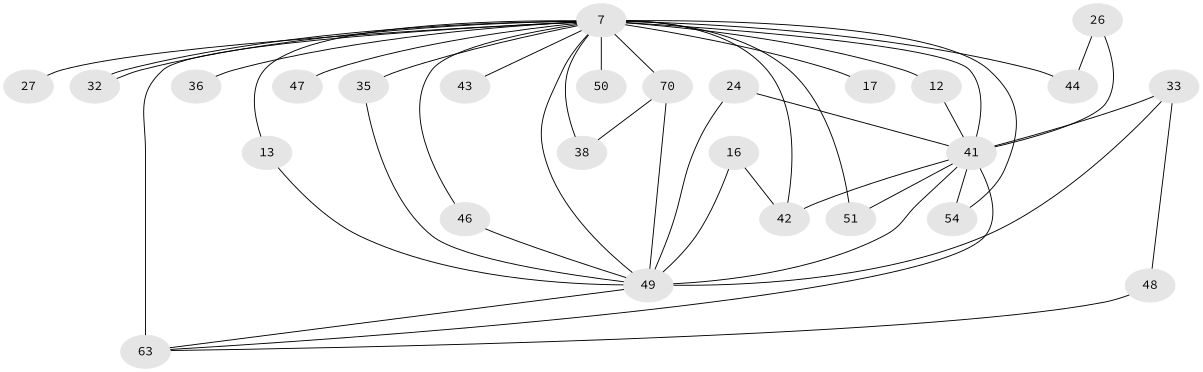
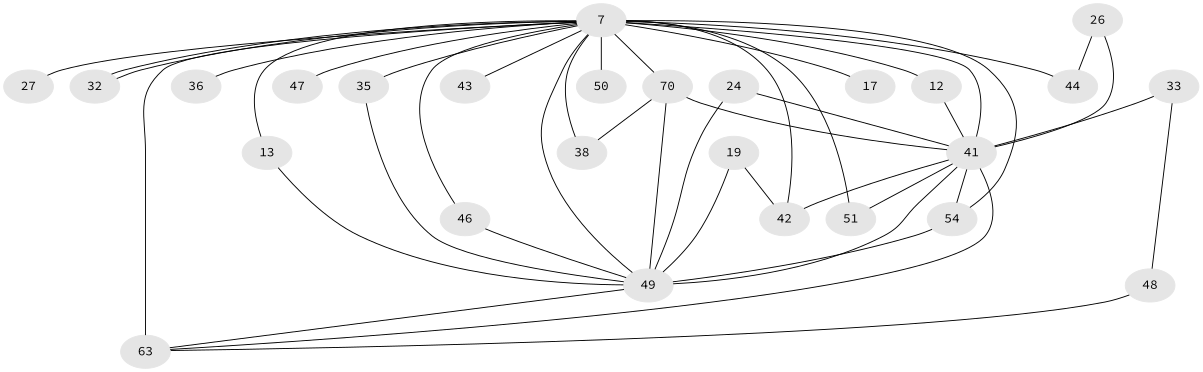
edge "70" -- "41": added
node "16": label "16" -> "19"
edge "33" -- "49": now "54" -- "49"
